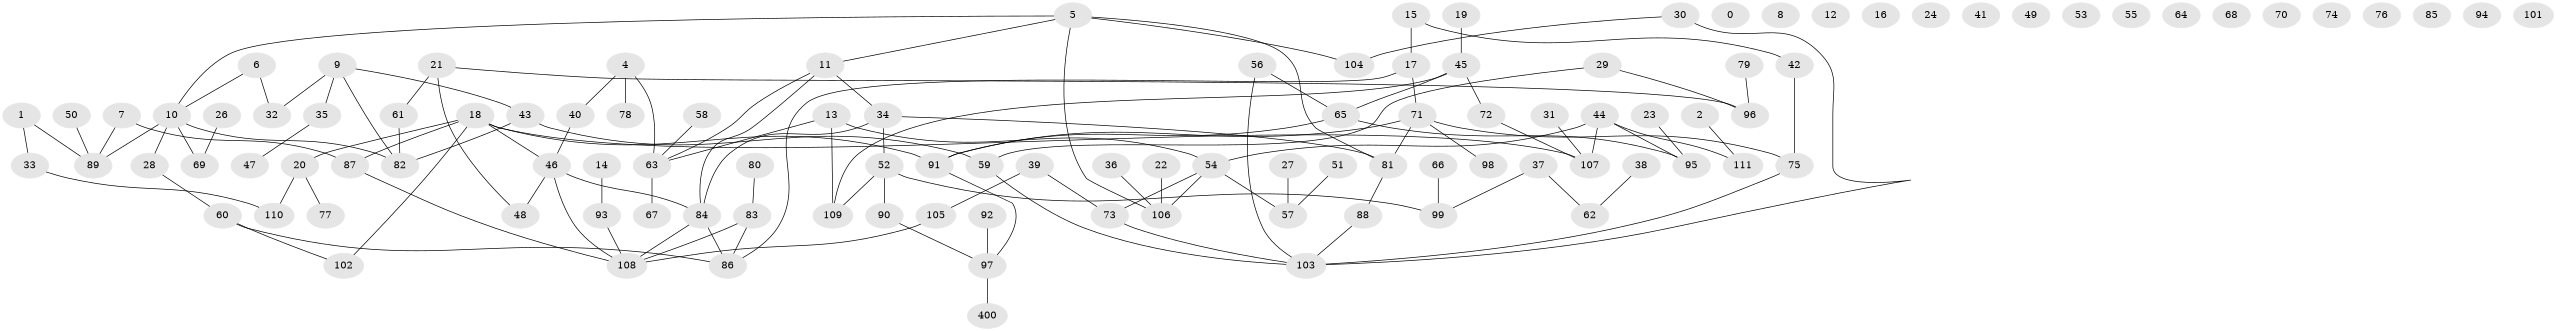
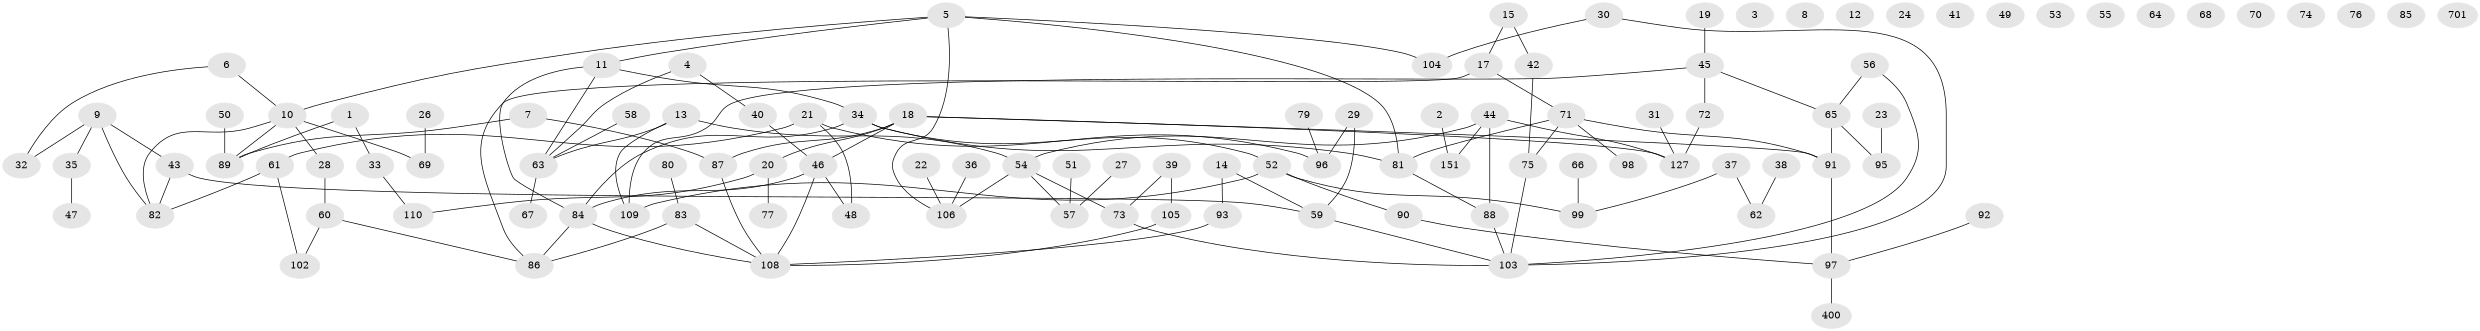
node "0": label "0" -> "3"
node "16": removed
node "94": removed
node "101": label "101" -> "701"
node "78": removed
edge "44" -- "95": now "44" -- "88"
node "107": label "107" -> "127"
node "111": label "111" -> "151"
edge "18" -- "102": now "61" -- "102"
edge "14" -- "59": added
